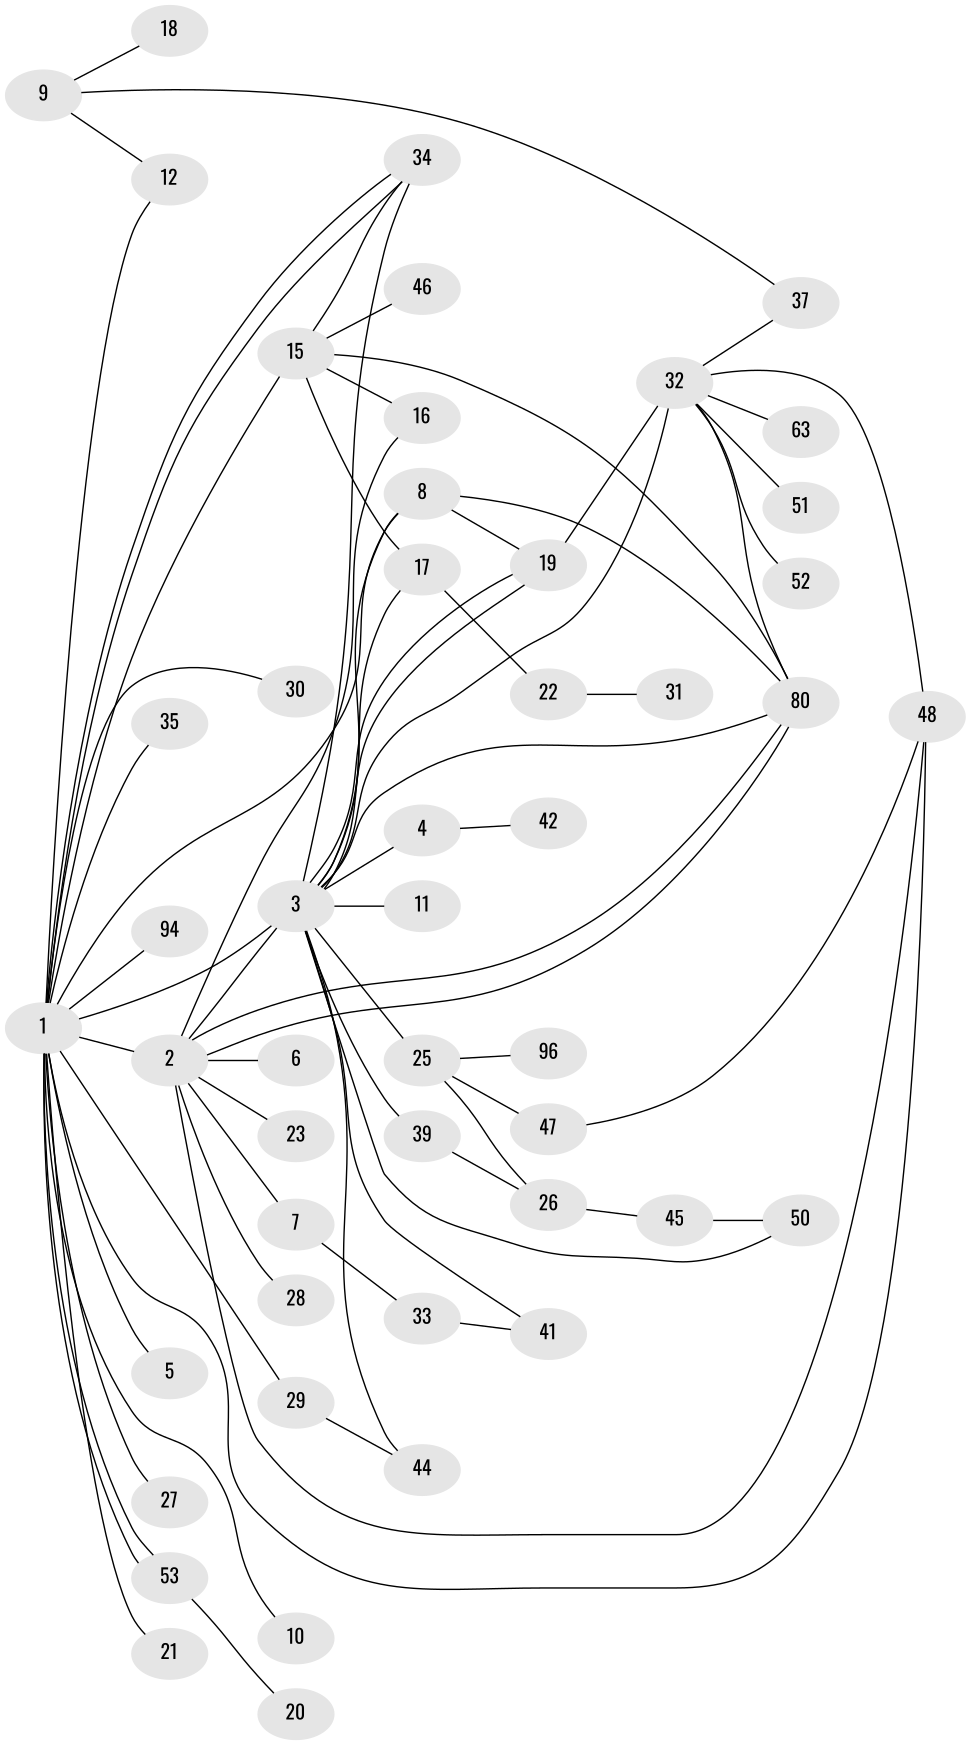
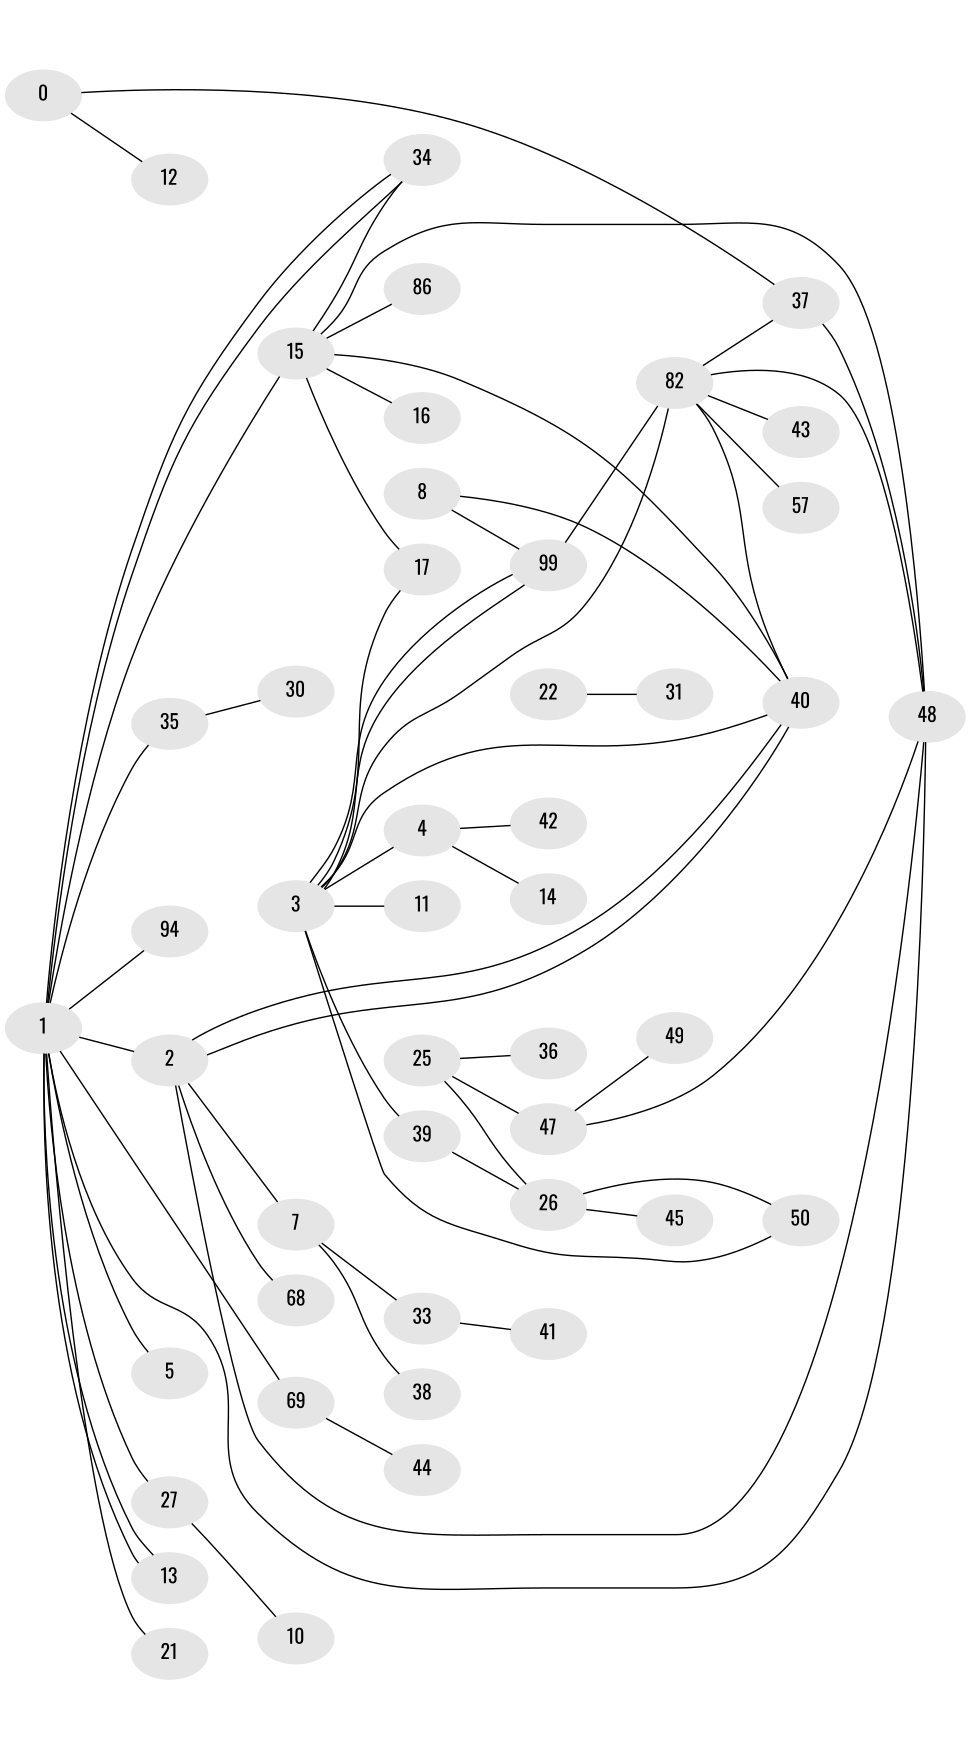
node "18": removed
node "9": label "9" -> "0"
edge "15" -- "48": added
node "46": label "46" -> "86"
node "32": label "32" -> "82"
edge "37" -- "48": added
node "63": label "63" -> "43"
node "51": label "51" -> "57"
edge "34" -- "3": removed
node "19": label "19" -> "99"
node "52": removed
edge "12" -- "1": removed
edge "17" -- "22": removed
edge "30" -- "1": now "30" -- "35"
edge "8" -- "3": removed
node "80": label "80" -> "40"
edge "16" -- "2": removed
edge "8" -- "1": removed
node "14": added
edge "3" -- "25": removed
edge "3" -- "1": removed
edge "3" -- "2": removed
node "49": added
node "96": label "96" -> "36"
node "6": removed
node "23": removed
edge "3" -- "41": removed
edge "3" -- "44": removed
edge "45" -- "50": now "26" -- "50"
node "28": label "28" -> "68"
edge "1" -- "10": now "27" -- "10"
node "38": added
node "29": label "29" -> "69"
node "53": label "53" -> "13"
node "20": removed
